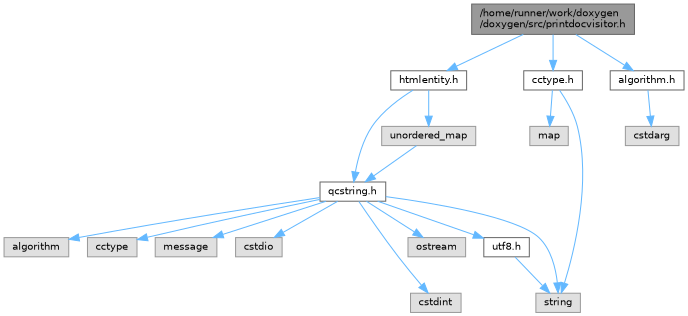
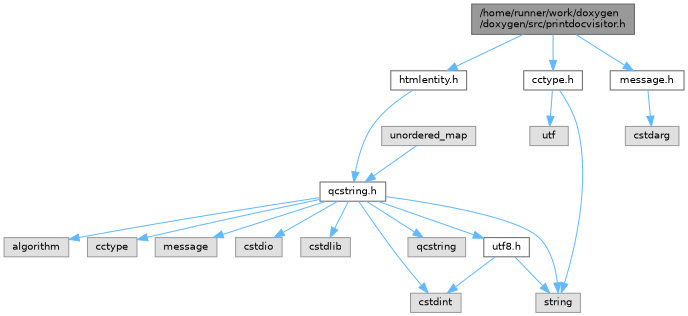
node "algorithm.h": label "algorithm.h" -> "message.h"
edge "htmlentity.h" -> "unordered_map": removed
node "map": label "map" -> "utf"
node "cstdlib": added
node "ostream": label "ostream" -> "qcstring"
edge "utf8.h" -> "cstdint": added
